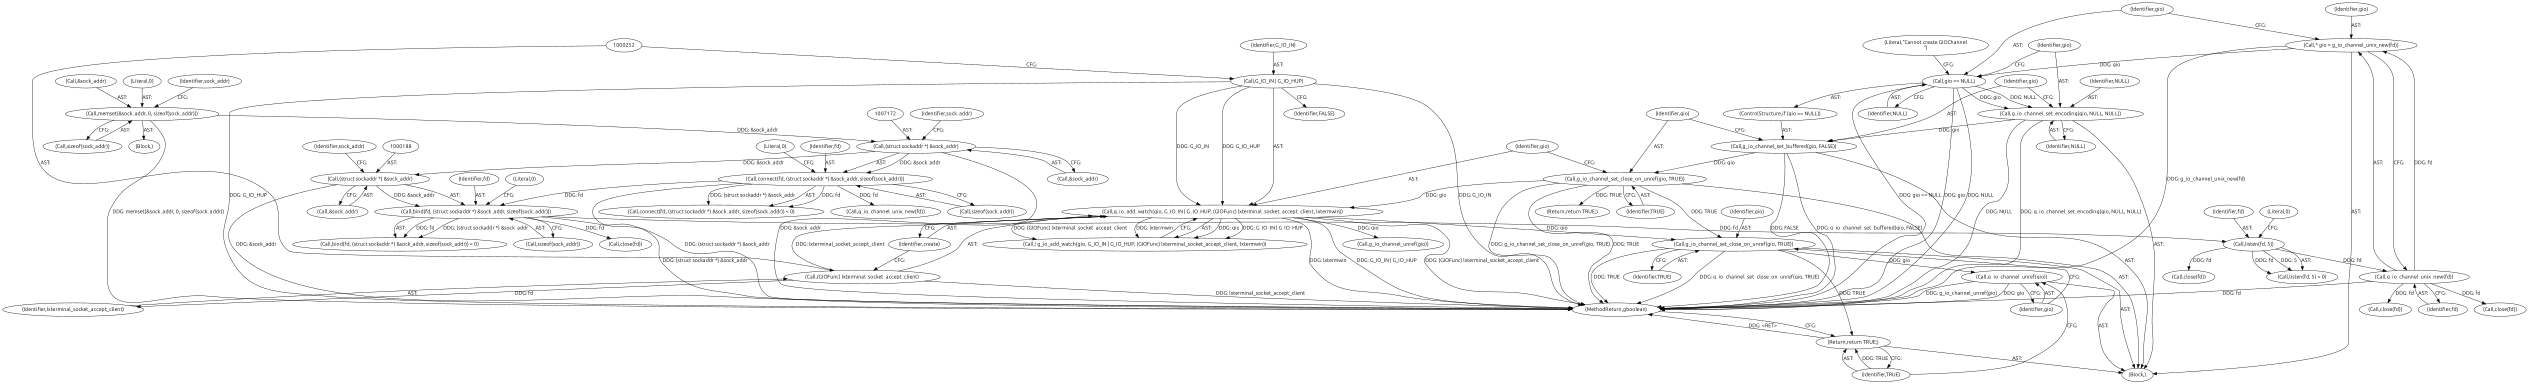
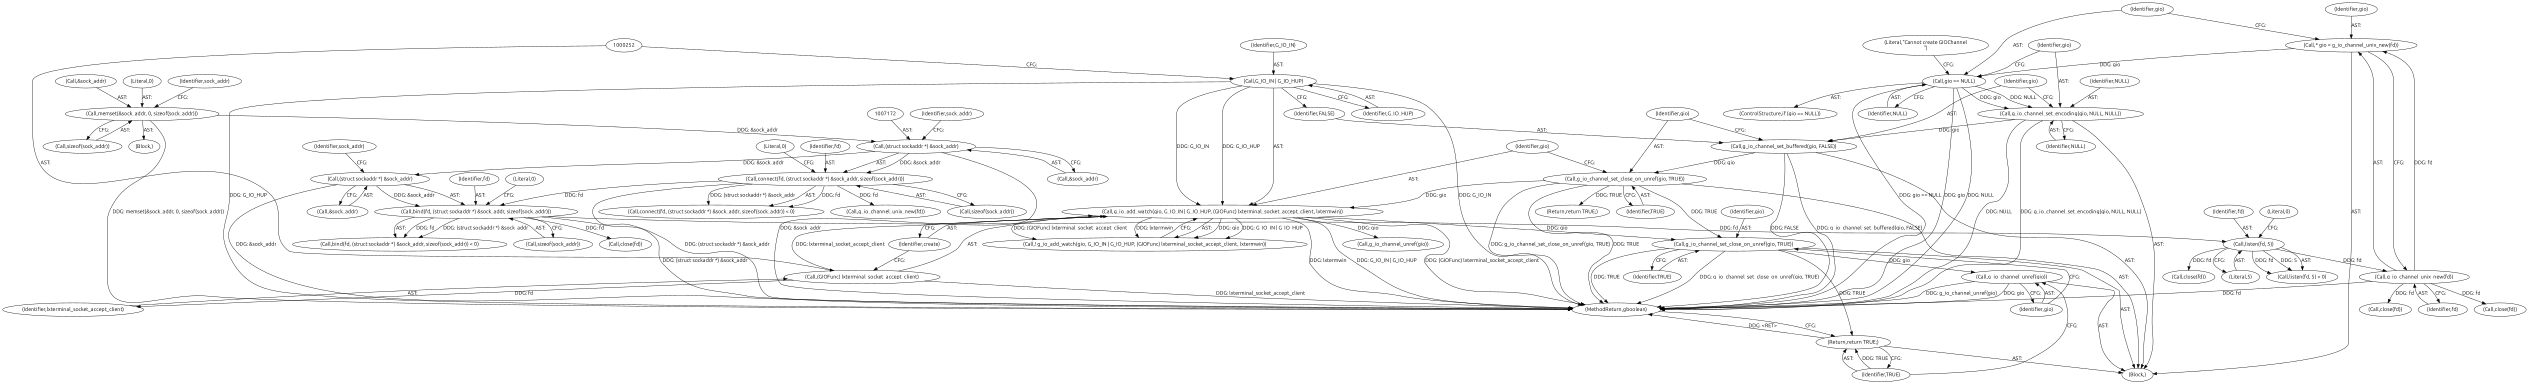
node "(Identifier,G_IO_HUP)": added
edge "(ControlStructure,if (gio == NULL))" -> "(Call,g_io_channel_set_buffered(gio, FALSE))": now "(Identifier,FALSE)" -> "(Call,g_io_channel_set_buffered(gio, FALSE))"
node "1000188": removed
edge "(Call,* gio = g_io_channel_unix_new(fd))" -> "(MethodReturn,gboolean)": removed, label "DDG: g_io_channel_unix_new(fd)"
node "(Literal,5)": added
